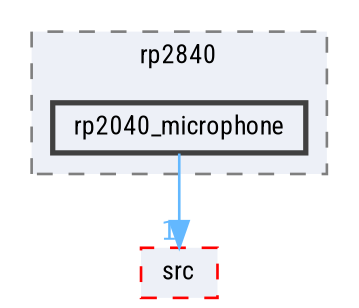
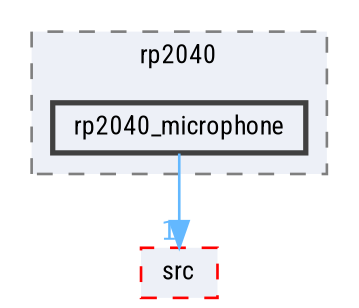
cluster "rp2840": label "rp2840" -> "rp2040"
